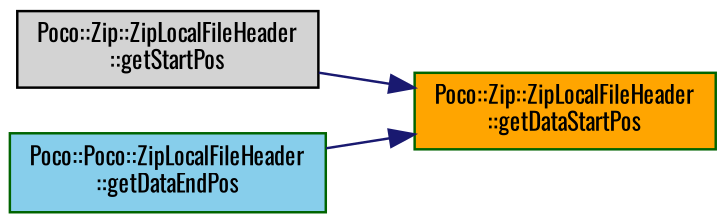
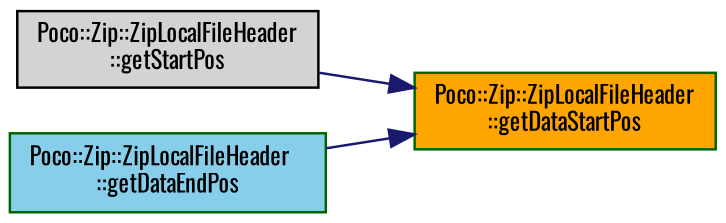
node "Poco::Poco::ZipLocalFileHeader ::getDataEndPos": label "Poco::Poco::ZipLocalFileHeader ::getDataEndPos" -> "Poco::Zip::ZipLocalFileHeader ::getDataEndPos"
